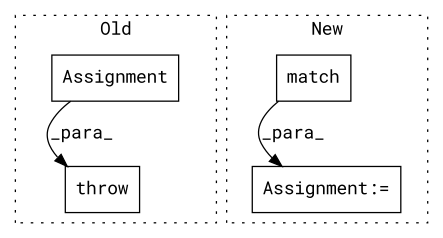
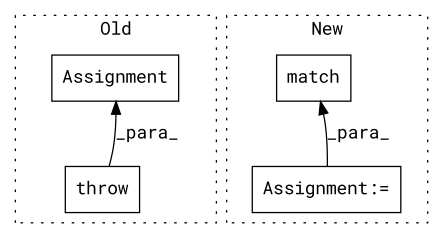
edge "Assignment" -> "throw": reversed
edge "match" -> "Assignment:=": reversed
